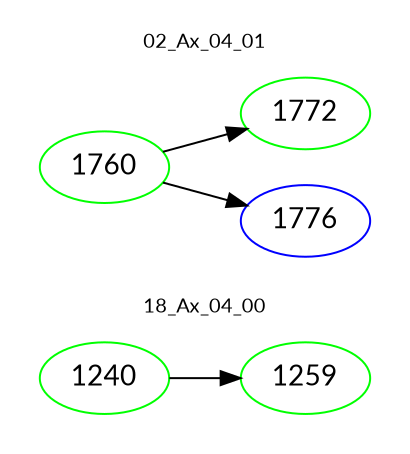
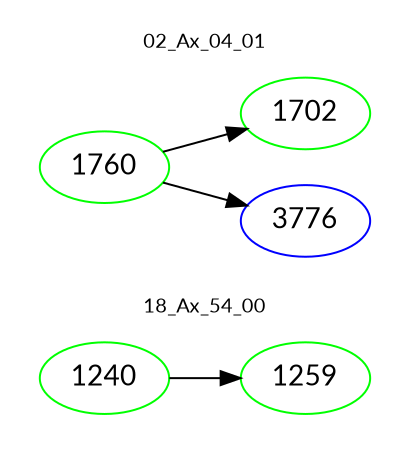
node "1772": label "1772" -> "1702"
node "1776": label "1776" -> "3776"
cluster "18_Ax_04_00": label "18_Ax_04_00" -> "18_Ax_54_00"
